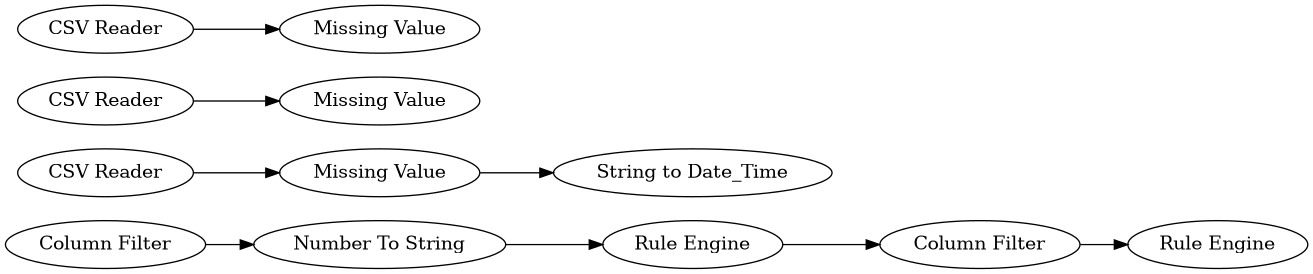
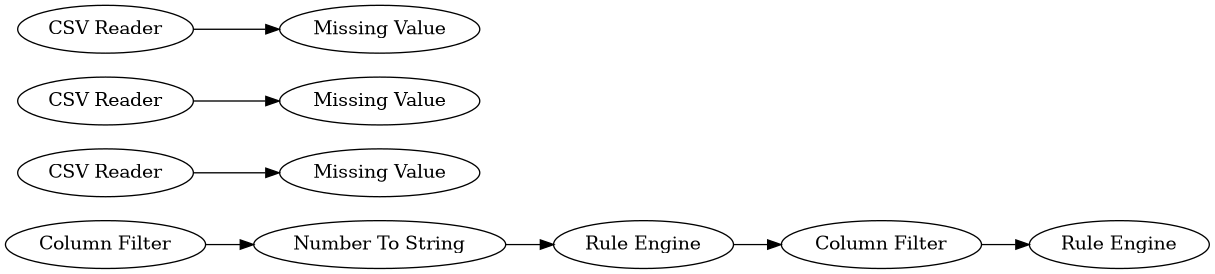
node "String to Date_Time": removed
